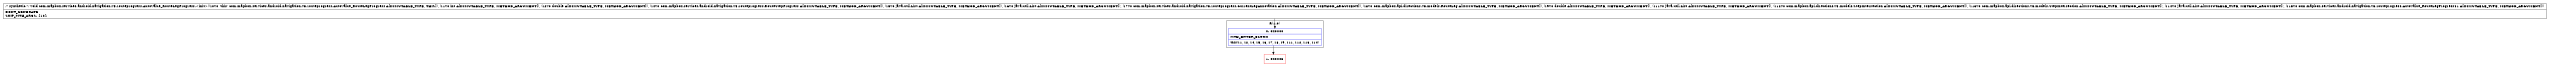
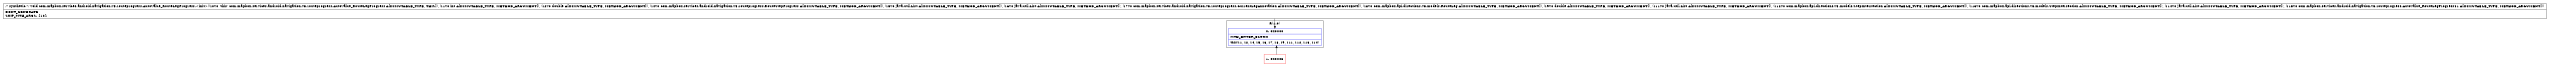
edge "0: 0x0000" -> "1: 0x0003": reversed
